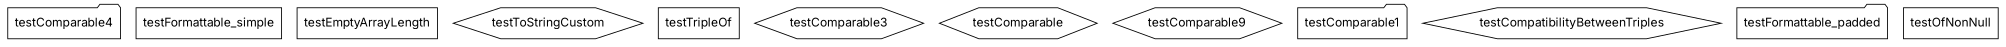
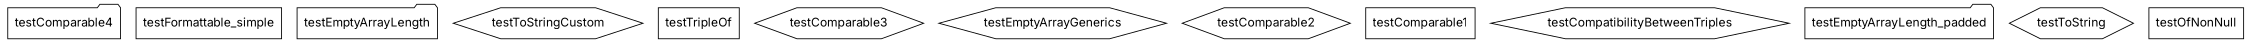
node "testEmptyArrayLength": shape box -> folder
node "testComparable": label "testComparable" -> "testEmptyArrayGenerics"
node "testComparable9": label "testComparable9" -> "testComparable2"
node "testComparable1": shape folder -> box
node "testFormattable_padded": label "testFormattable_padded" -> "testEmptyArrayLength_padded"
node "testToString": added
